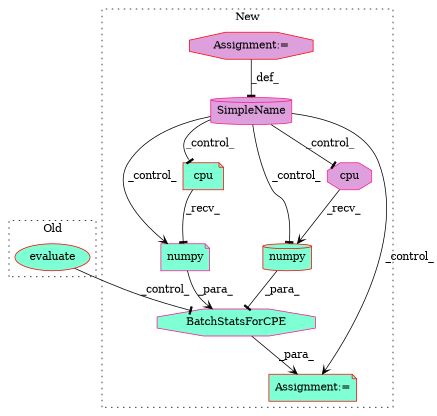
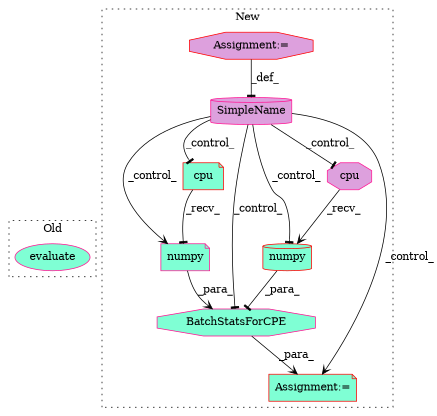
node "evaluate": color red -> deeppink
edge "evaluate" -> "BatchStatsForCPE": now "SimpleName" -> "BatchStatsForCPE"
